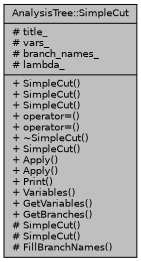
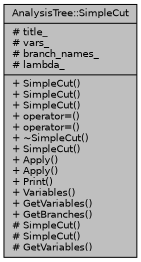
node "AnalysisTree::SimpleCut": text "# FillBranchNames()" -> "# GetVariables()"
